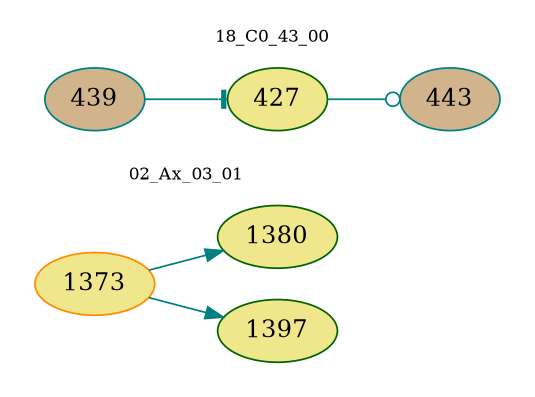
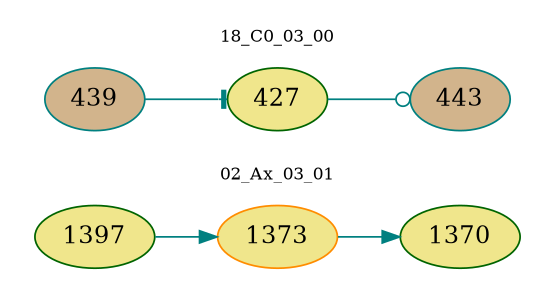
cluster "18_C0_43_00": label "18_C0_43_00" -> "18_C0_03_00"
node "1380": label "1380" -> "1370"
edge "1373" -> "1397": reversed
